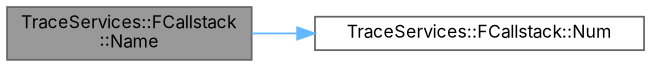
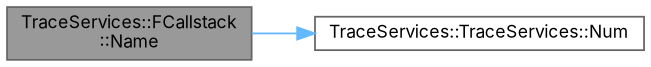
node "TraceServices::FCallstack::Num": label "TraceServices::FCallstack::Num" -> "TraceServices::TraceServices::Num"
